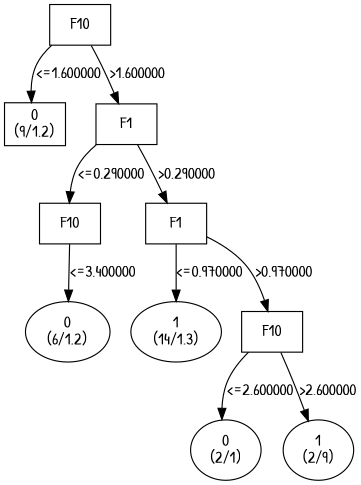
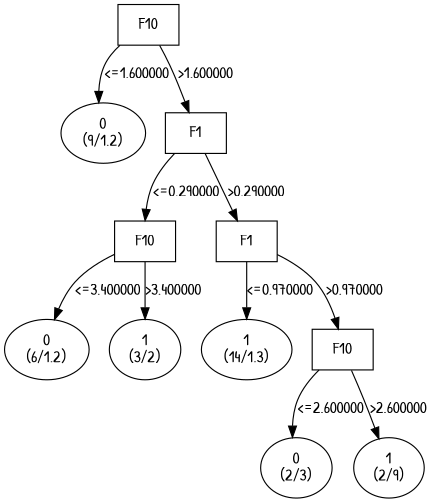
node "0 (9/1.2)": shape box -> ellipse
node "1 (3/2)": added
node "0 (2/1)": label "0 (2/1)" -> "0 (2/3)"
